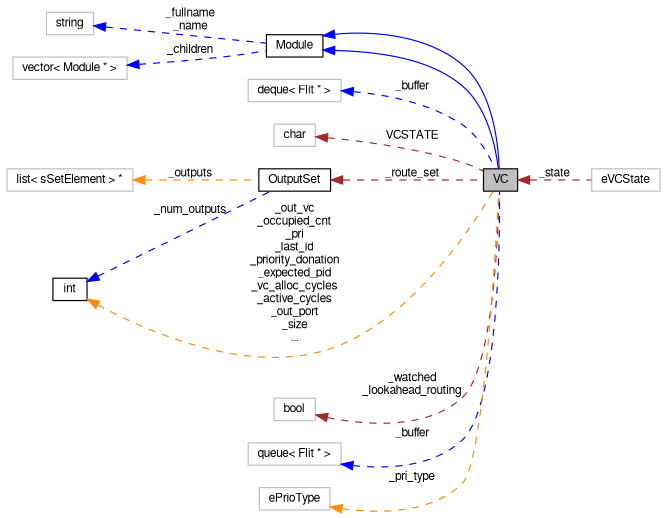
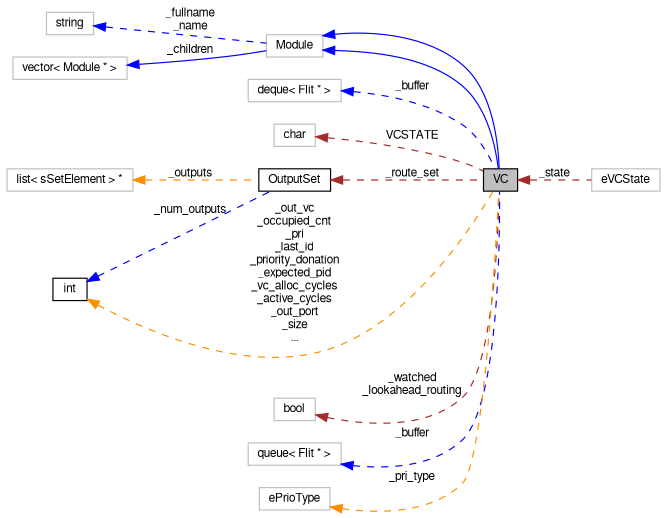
node "Module": color black -> grey75
edge "Module" -> "vector< Module * >": style dashed -> solid
